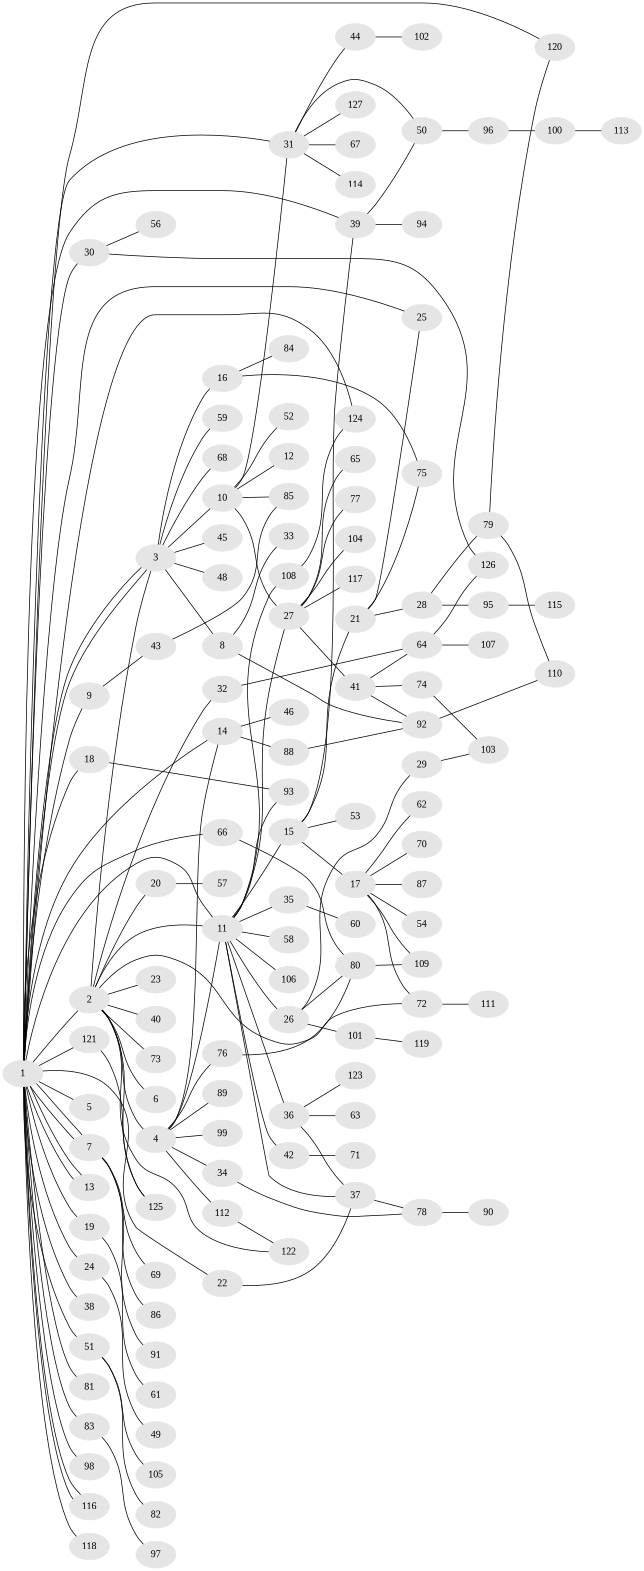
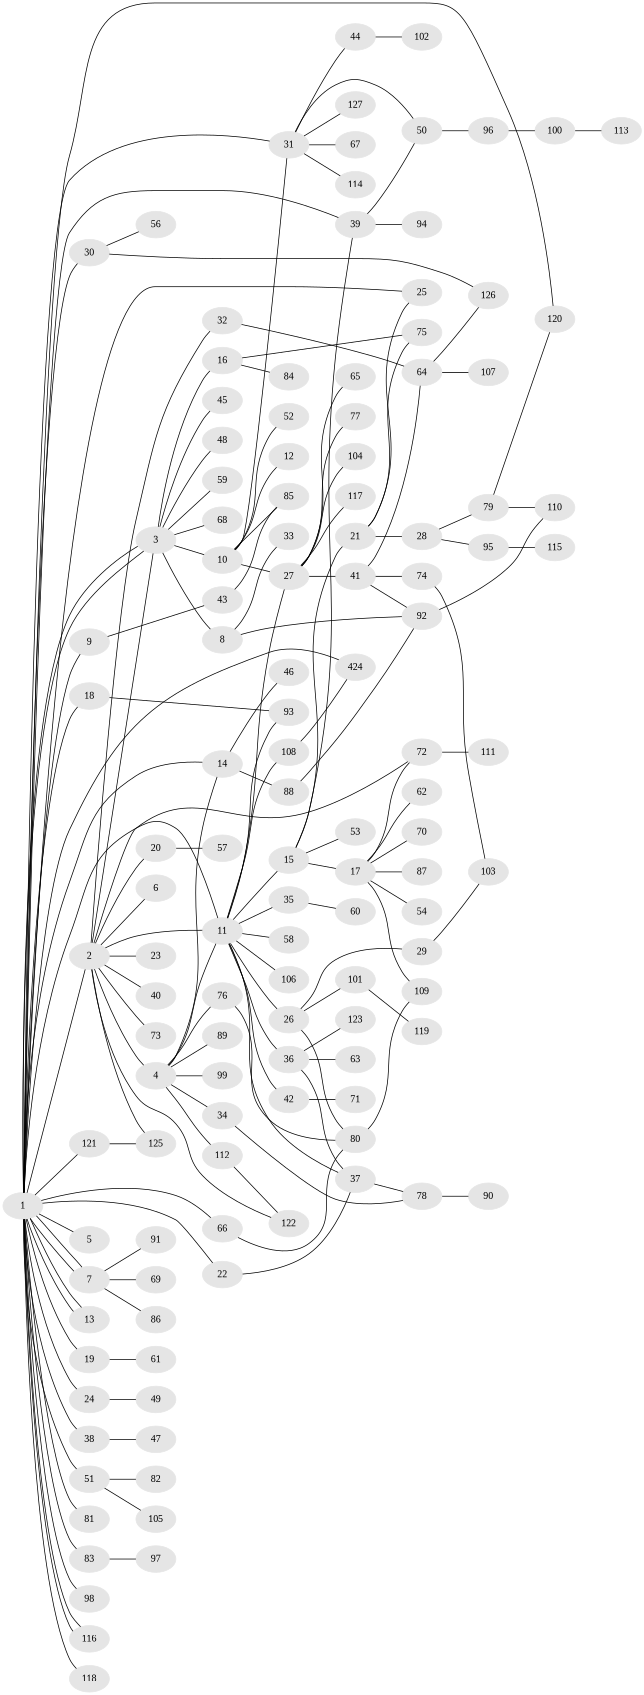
node "124": label "124" -> "424"
node "47": added
